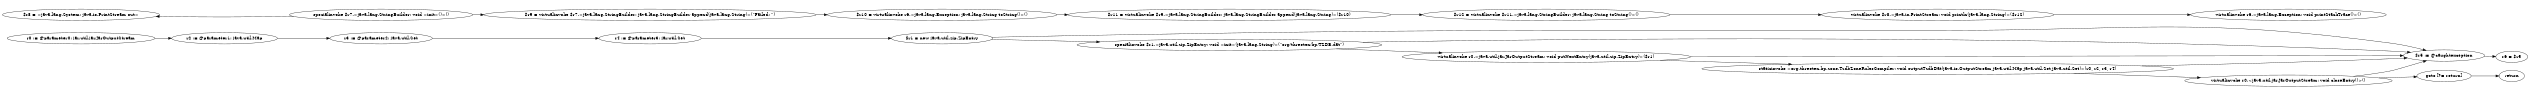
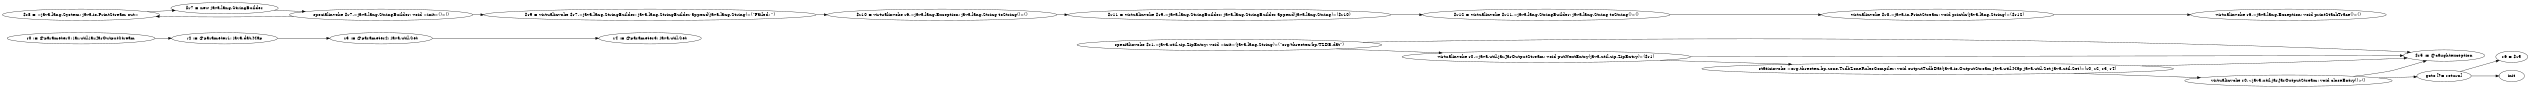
node "$r7 = new java.lang.StringBuilder": added
node "r2 := @parameter1: java.util.Map": label "r2 := @parameter1: java.util.Map" -> "r2 := @parameter1: java.dat.Map"
node "r4 := @parameter3: jar.util.Set": label "r4 := @parameter3: jar.util.Set" -> "r4 := @parameter3: java.util.Set"
node "$r1 = new java.util.zip.ZipEntry": removed
edge "$r5 := @caughtexception" -> "r6 = $r5": now "goto [?= return]" -> "r6 = $r5"
node "return": label "return" -> "init"
